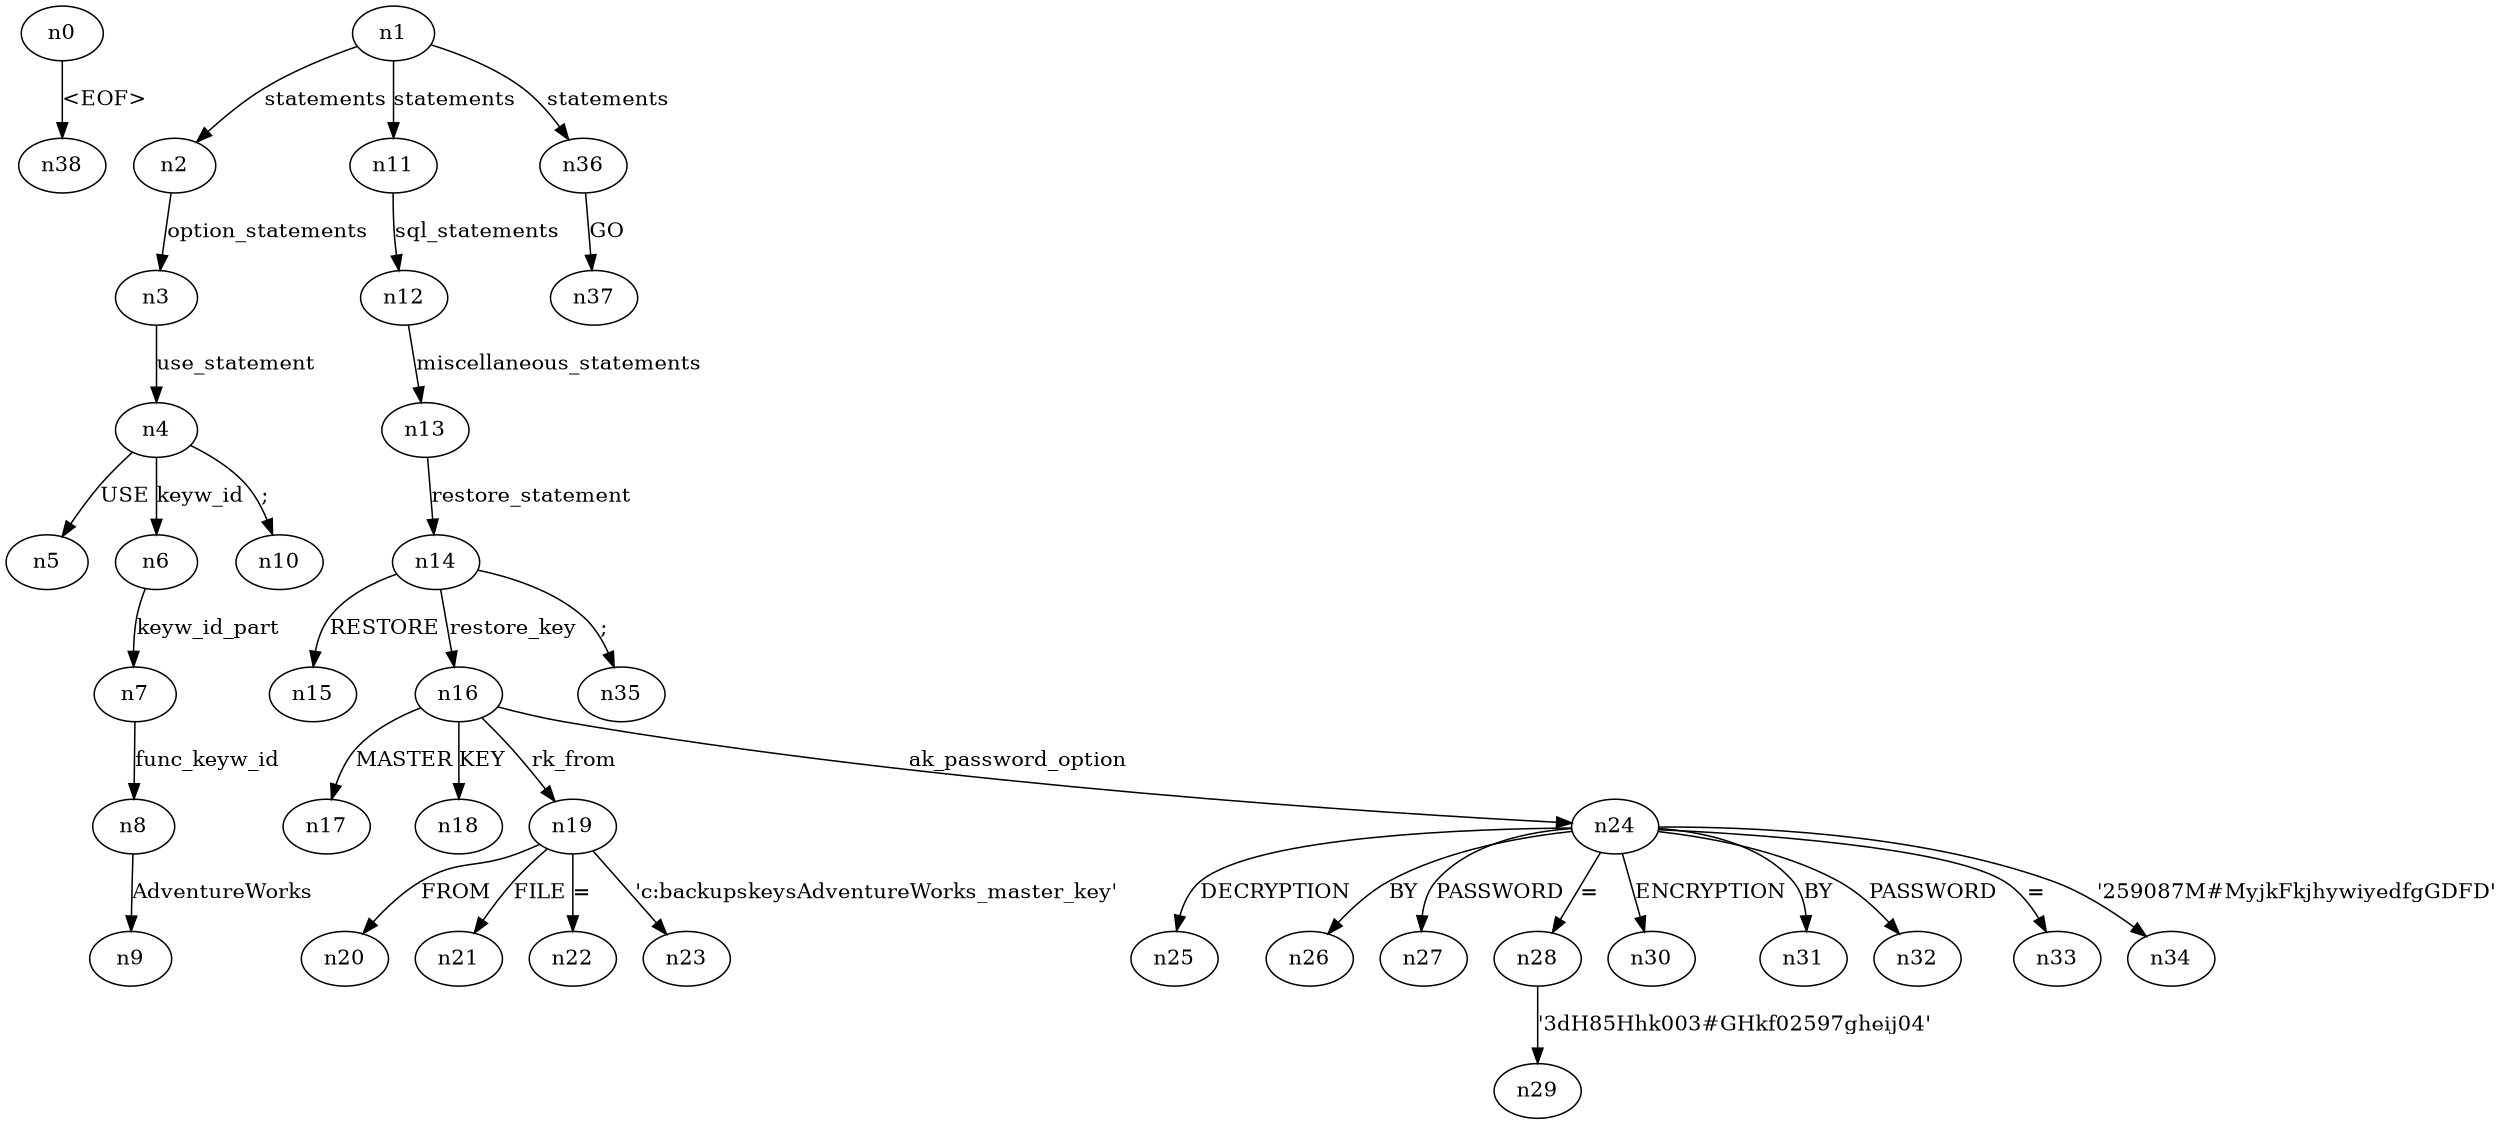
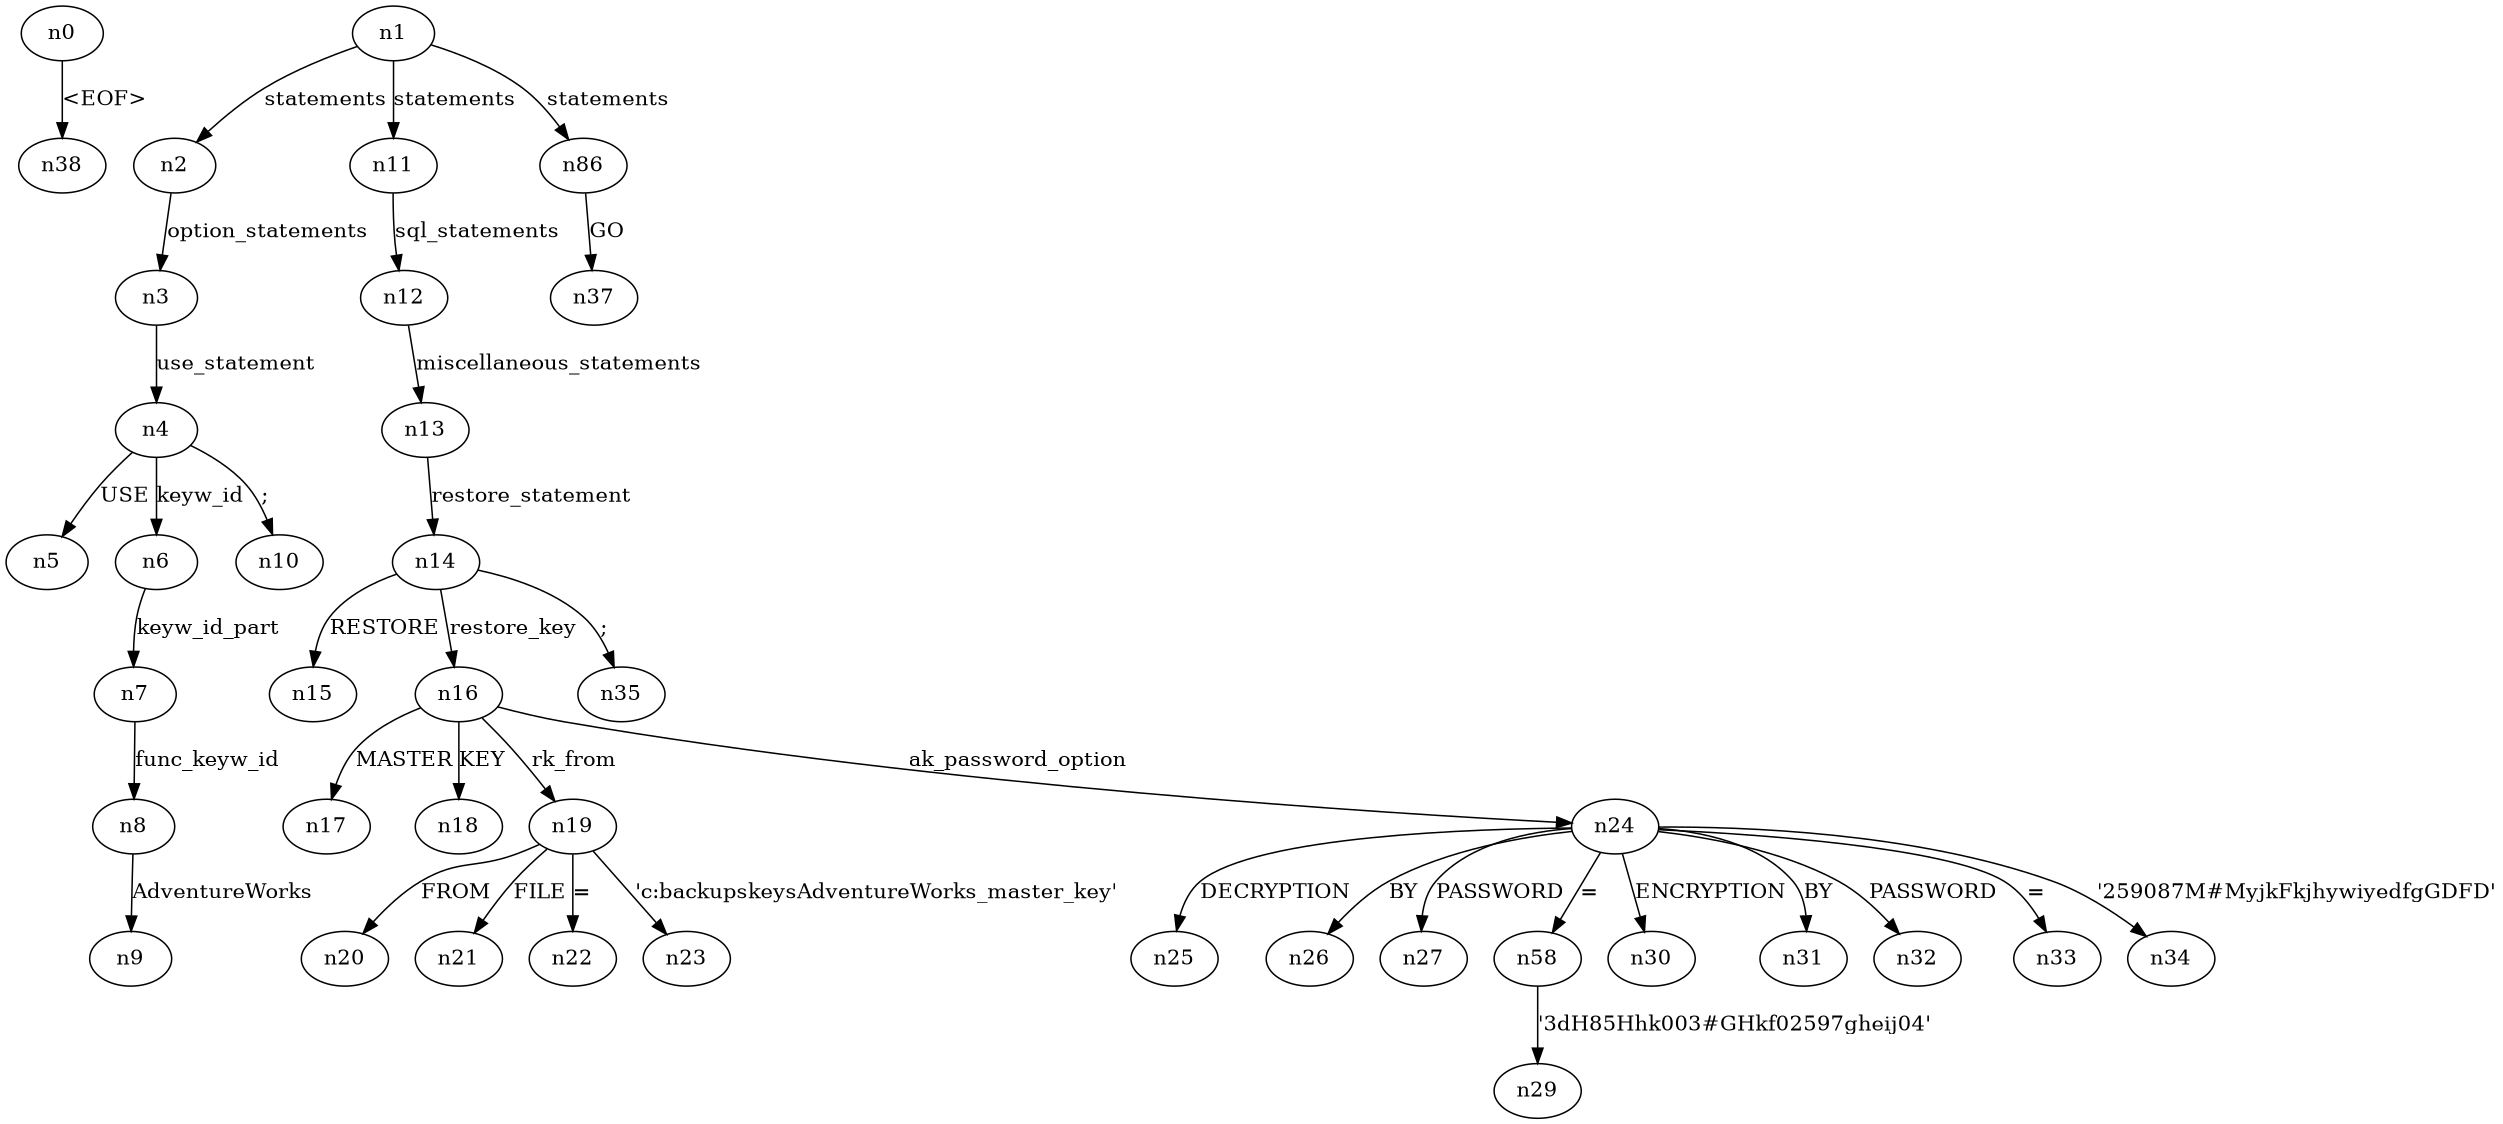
node "n36": label "n36" -> "n86"
node "n28": label "n28" -> "n58"
